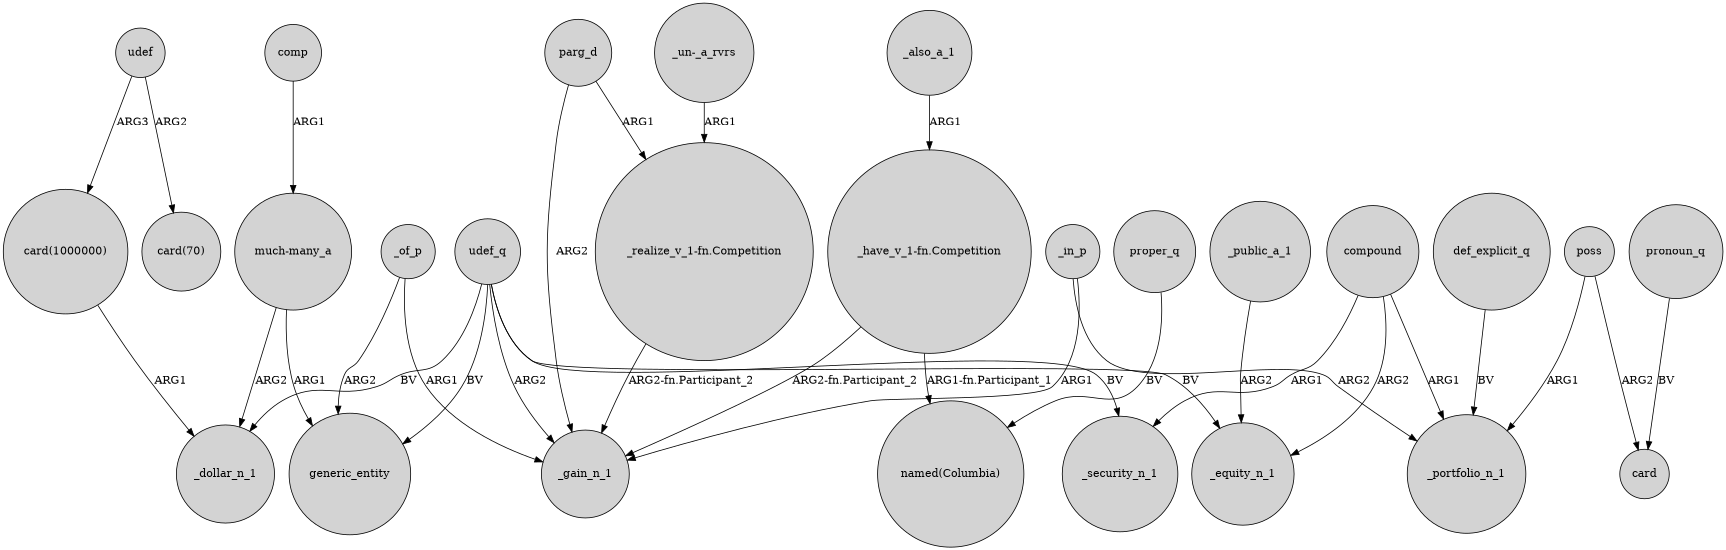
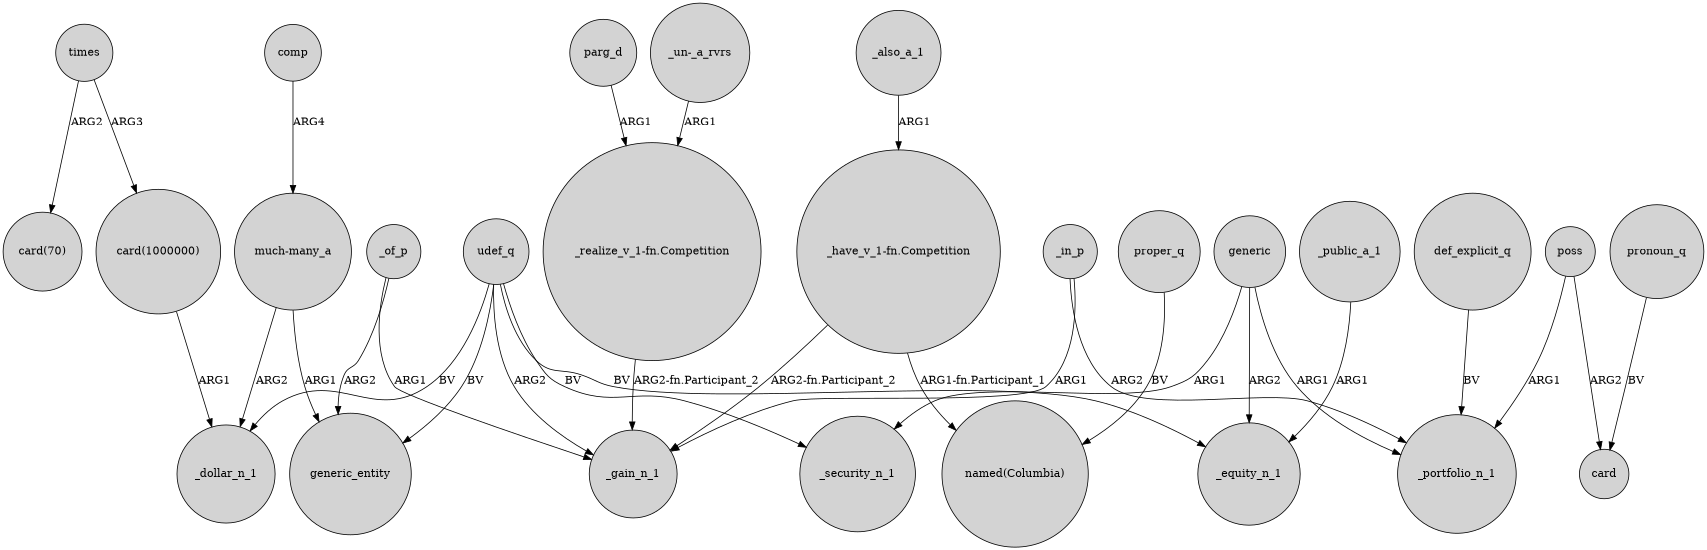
node "udef": label "udef" -> "times"
edge "comp" -> "much-many_a": label "ARG1" -> "ARG4"
node "compound": label "compound" -> "generic"
edge "parg_d" -> "_gain_n_1": removed, label "ARG2"
edge "_public_a_1" -> "_equity_n_1": label "ARG2" -> "ARG1"
